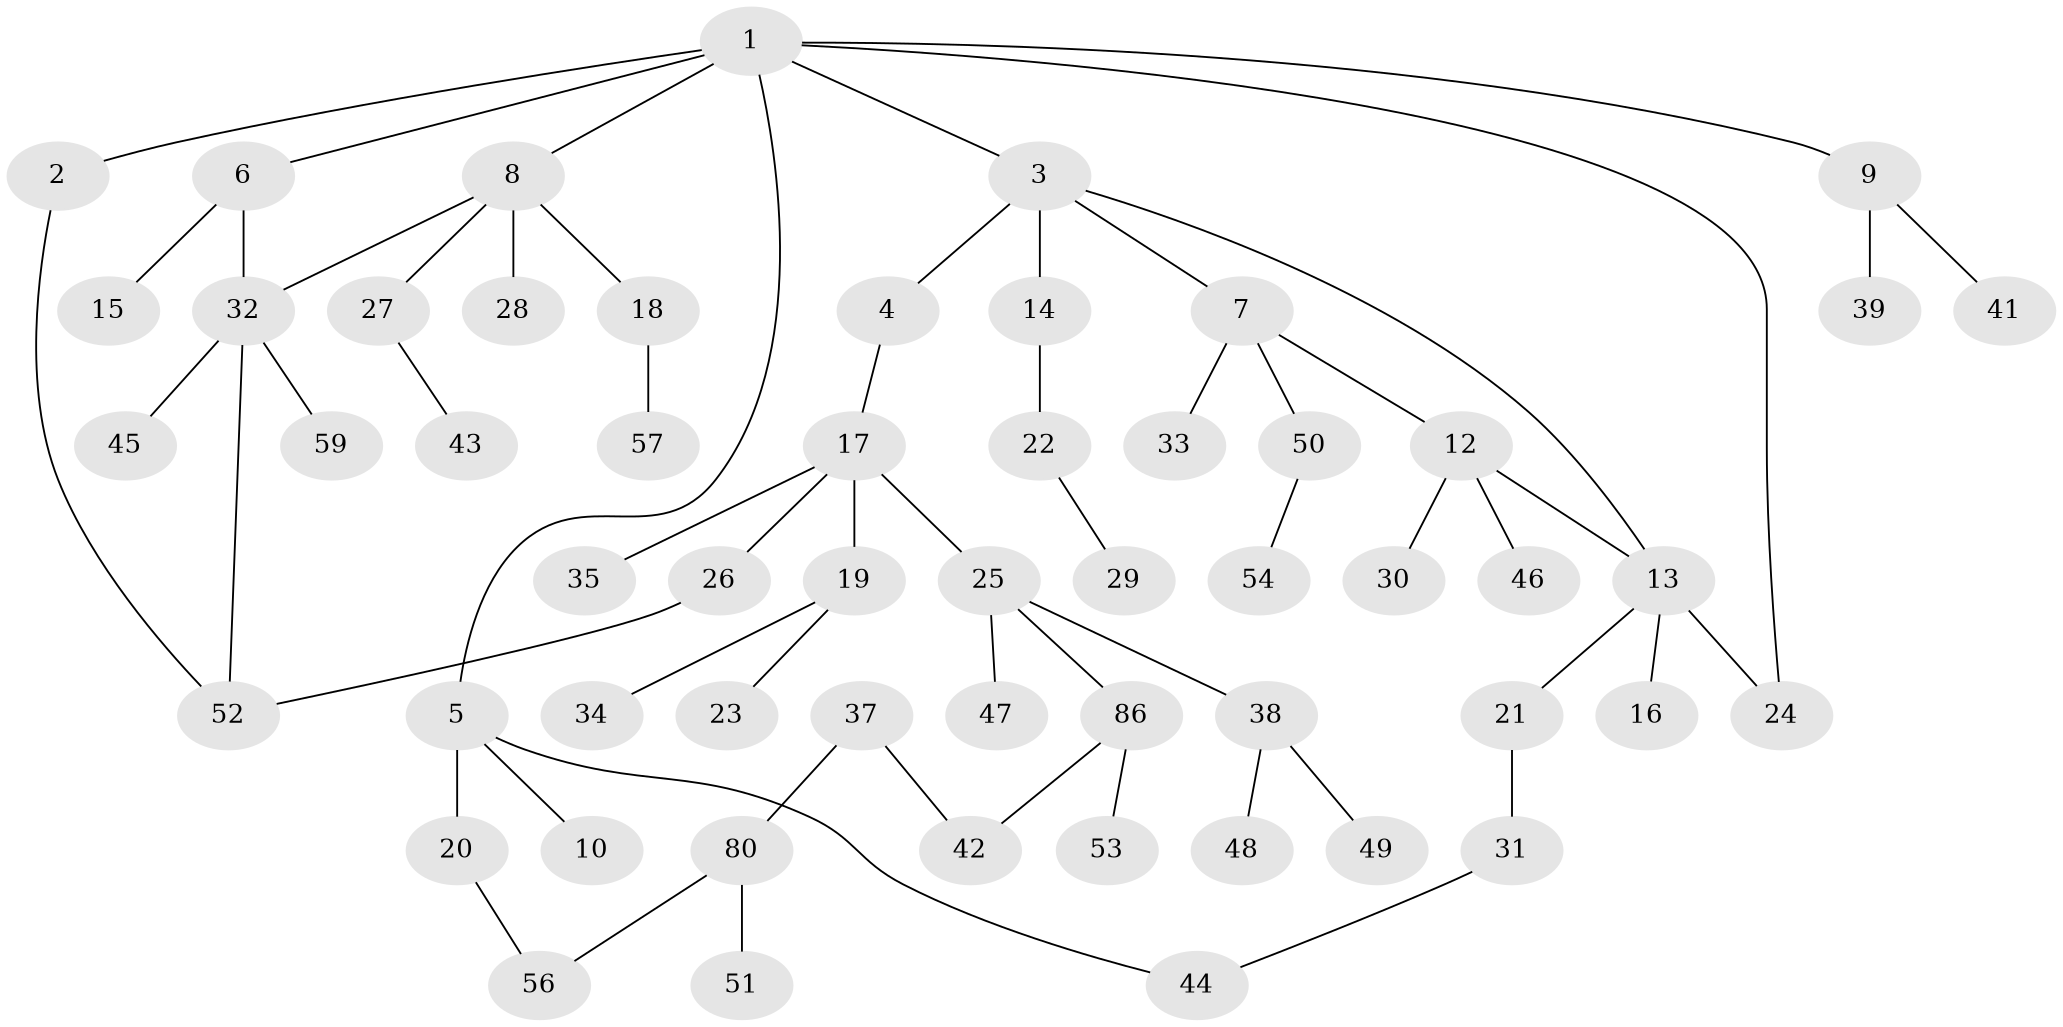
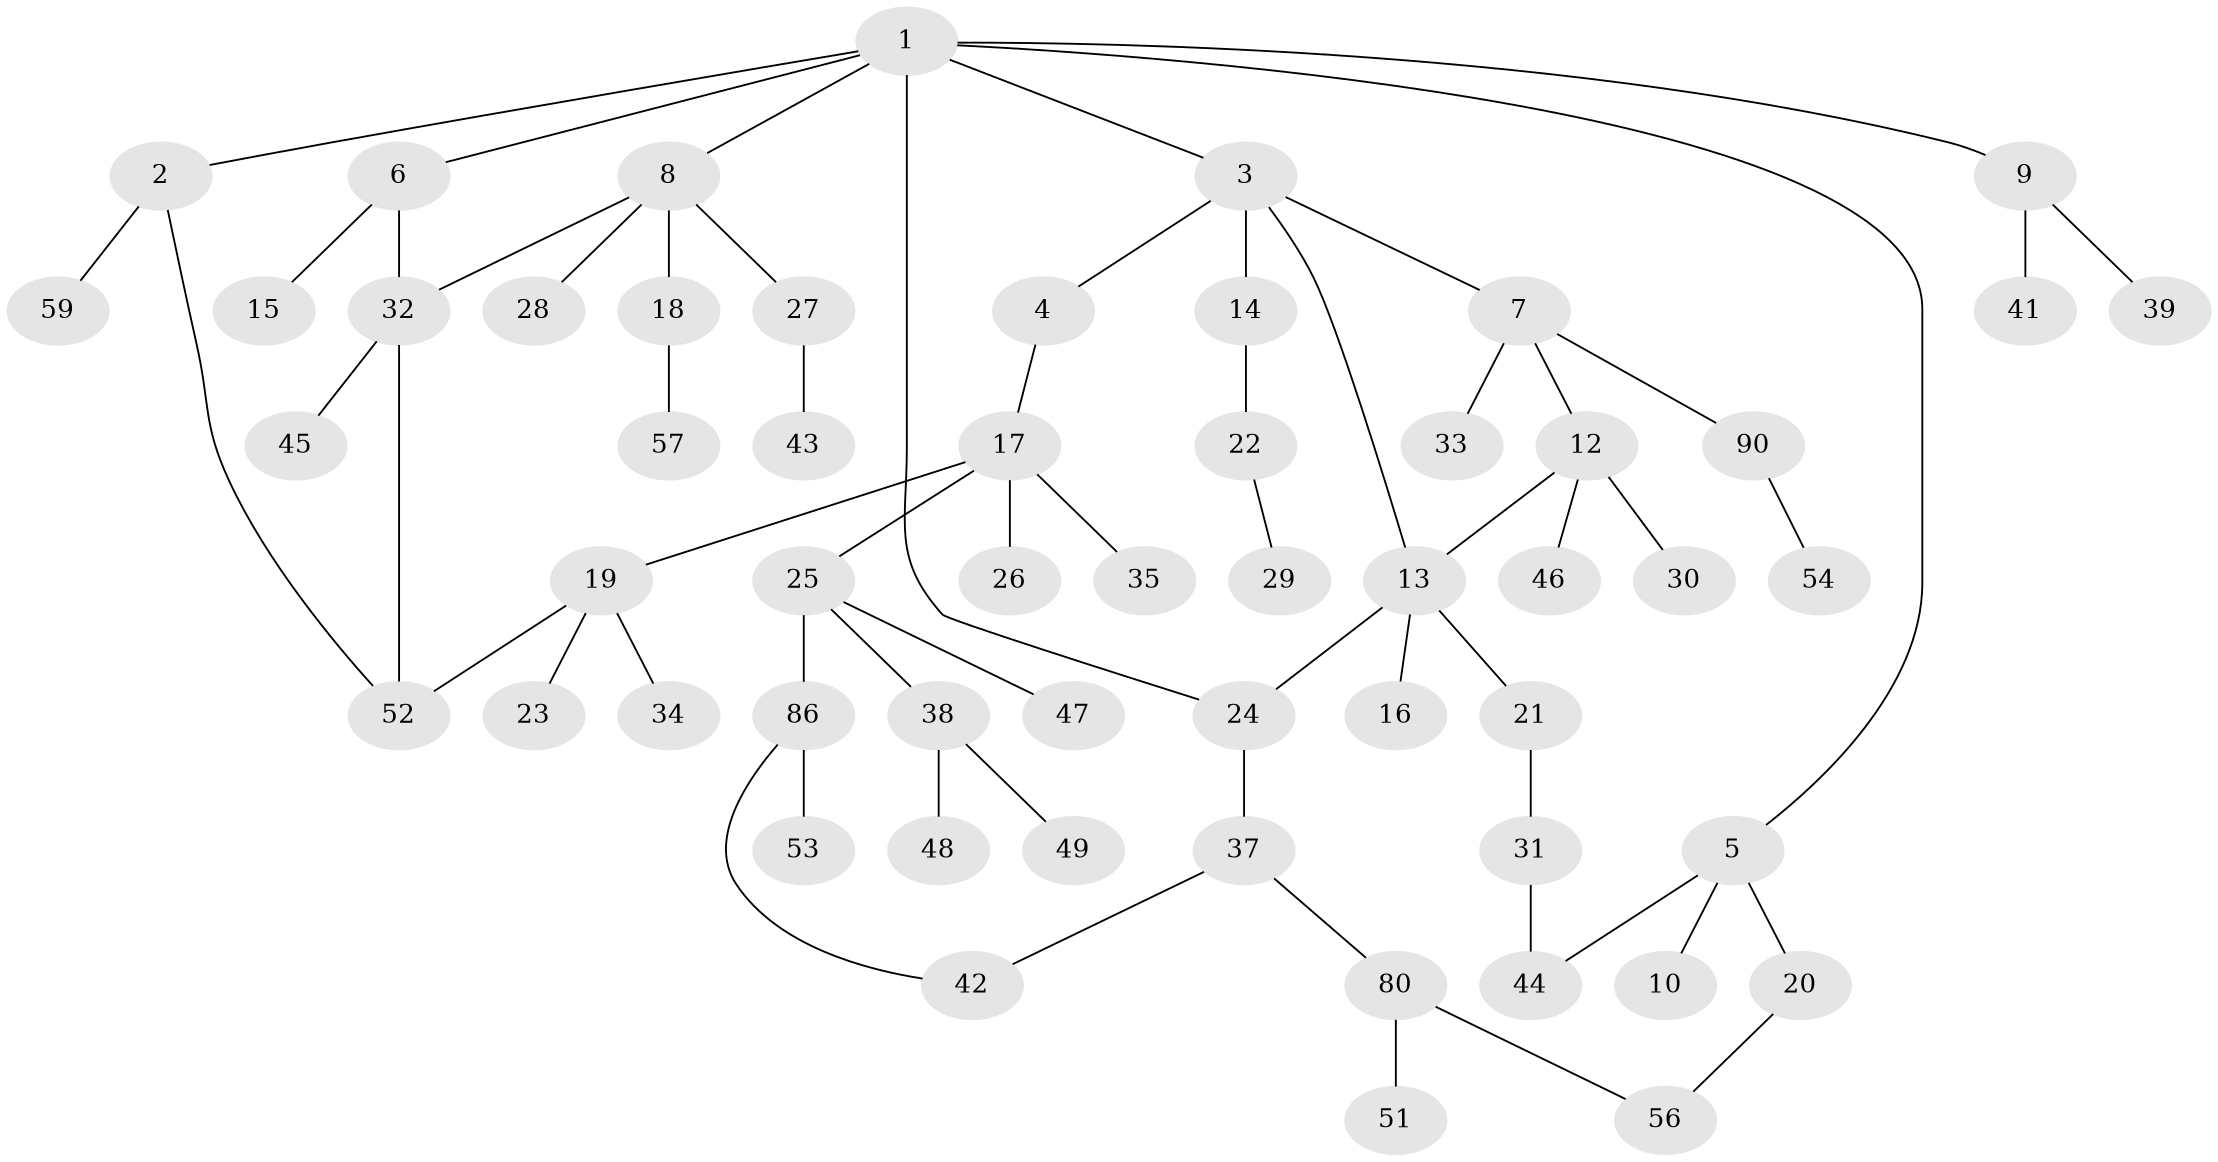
edge "32" -- "59": now "2" -- "59"
node "50": label "50" -> "90"
edge "26" -- "52": now "19" -- "52"
edge "24" -- "37": added
